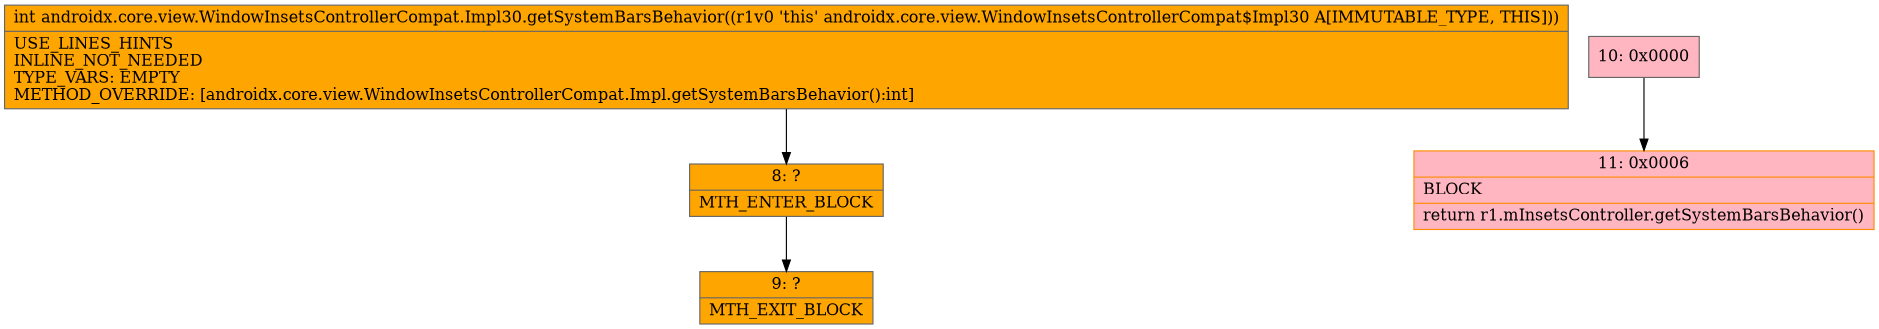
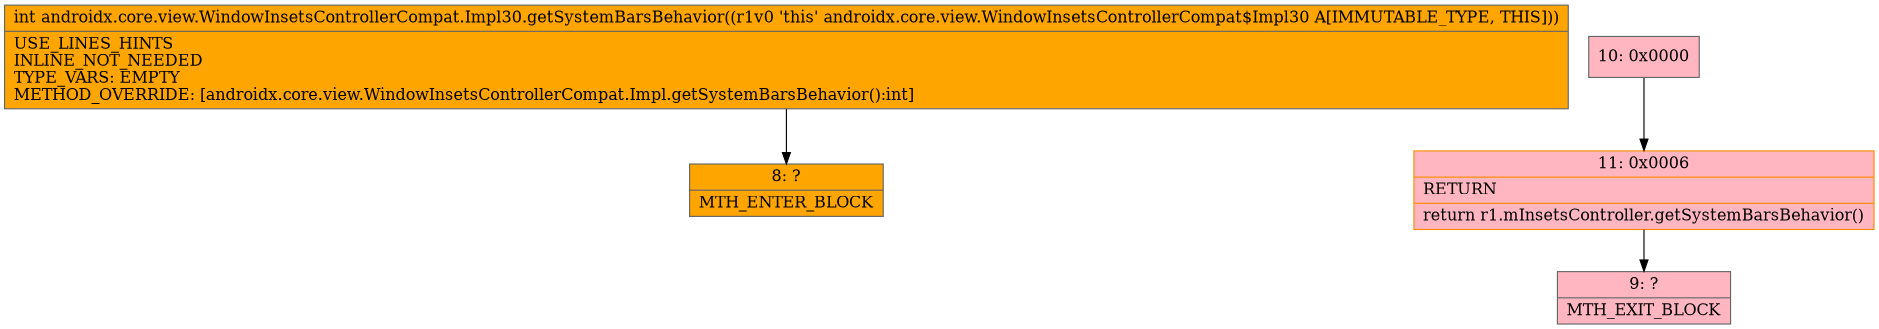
node "11: 0x0006": text "BLOCK" -> "RETURN"
edge "8: ?" -> "9: ?": now "11: 0x0006" -> "9: ?"
node "9: ?": fillcolor orange -> lightpink
